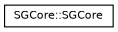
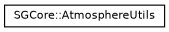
node "SGCore::SGCore": label "SGCore::SGCore" -> "SGCore::AtmosphereUtils"
